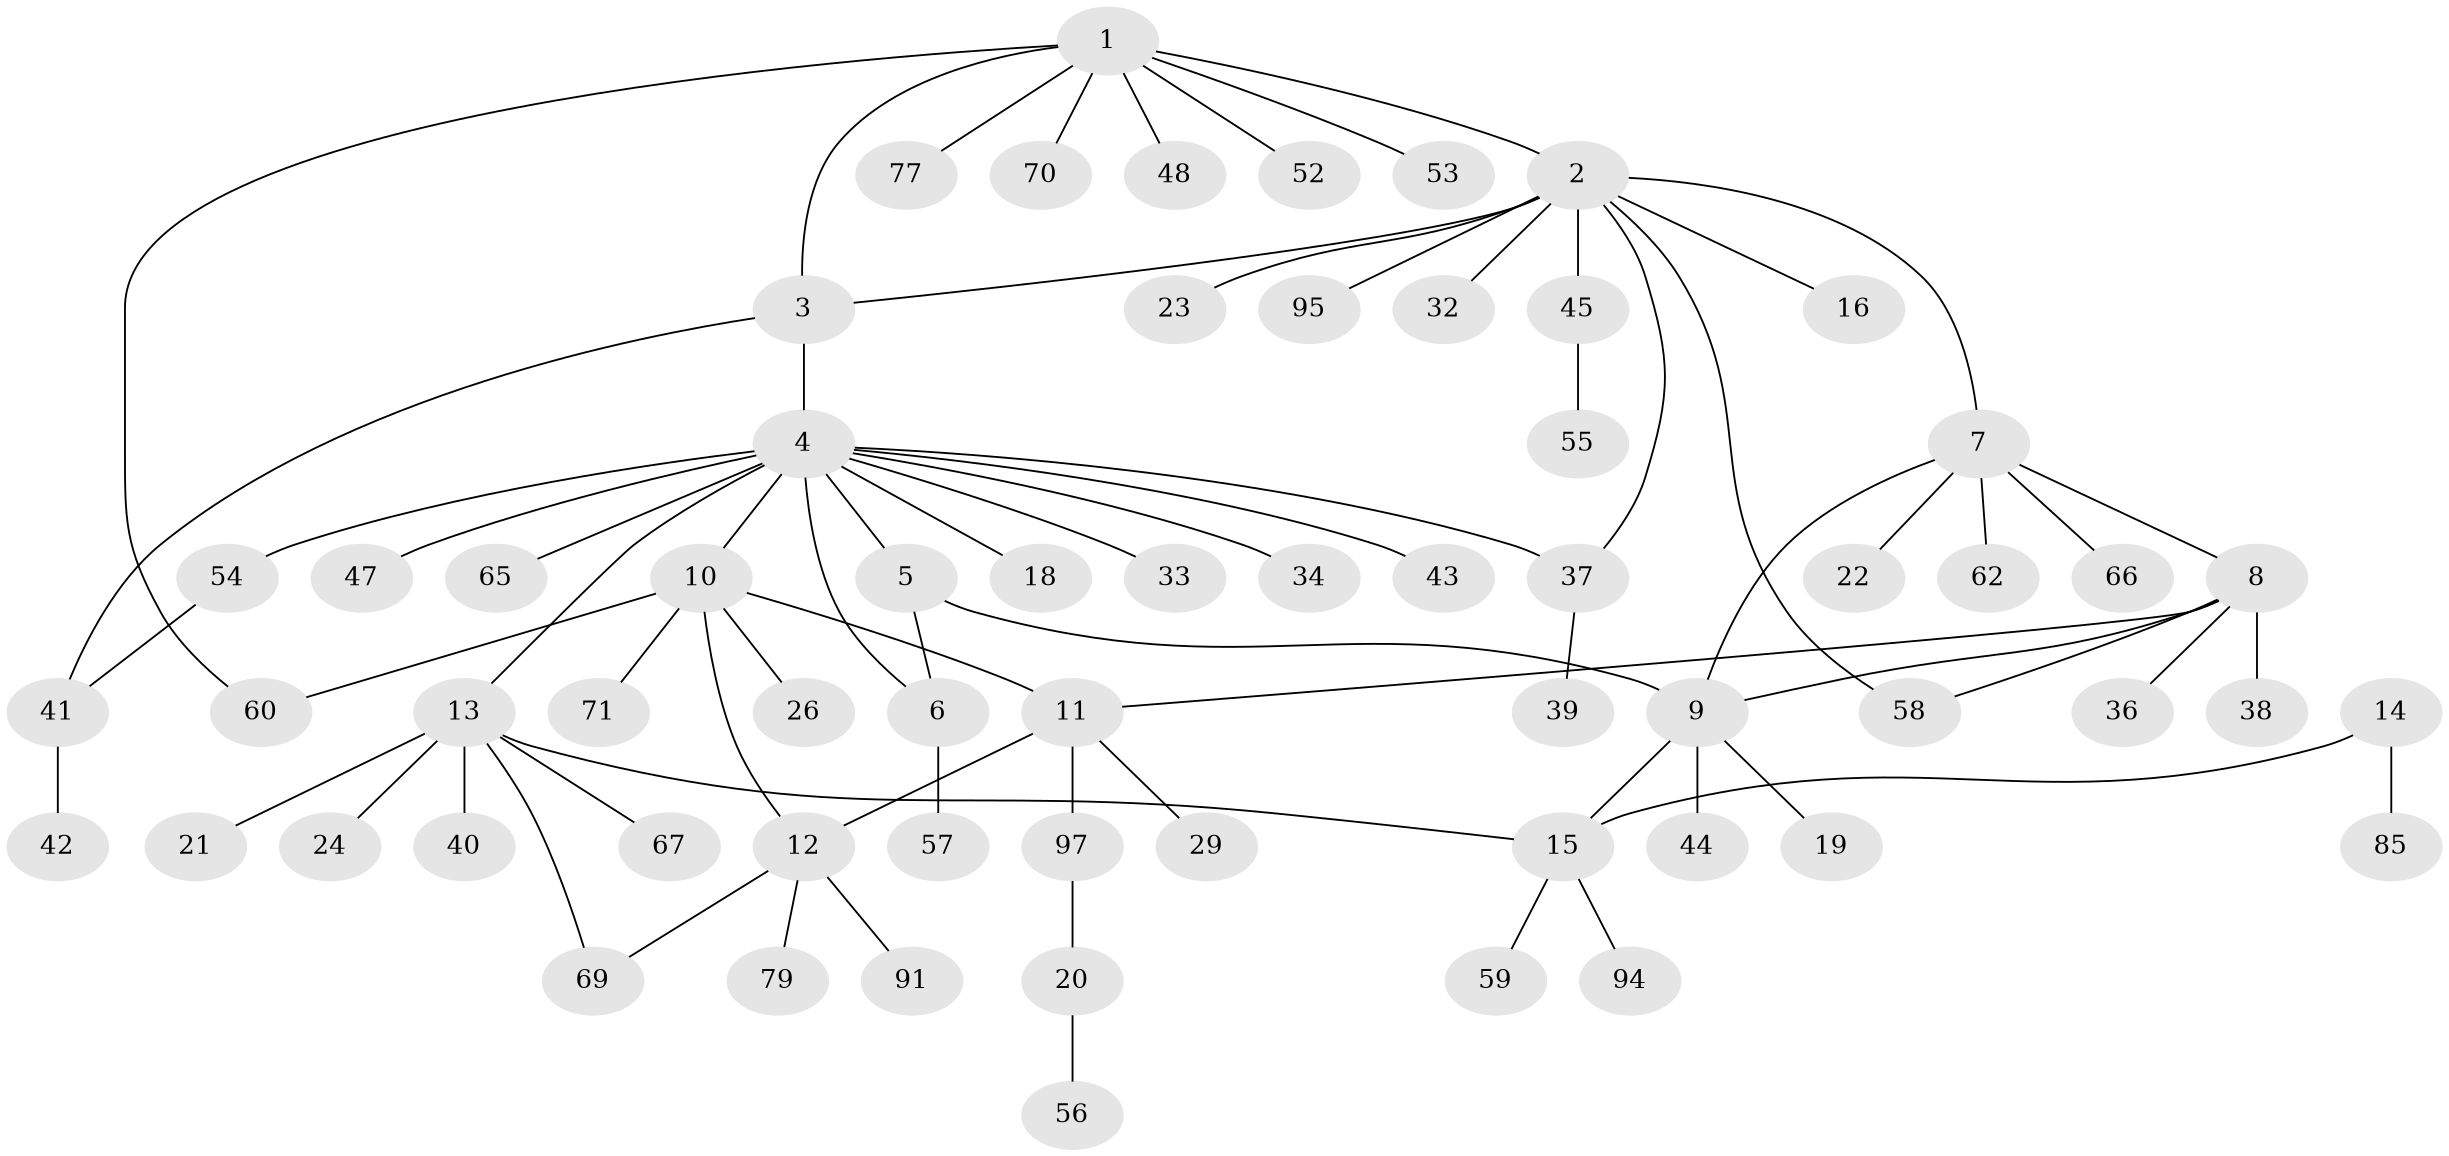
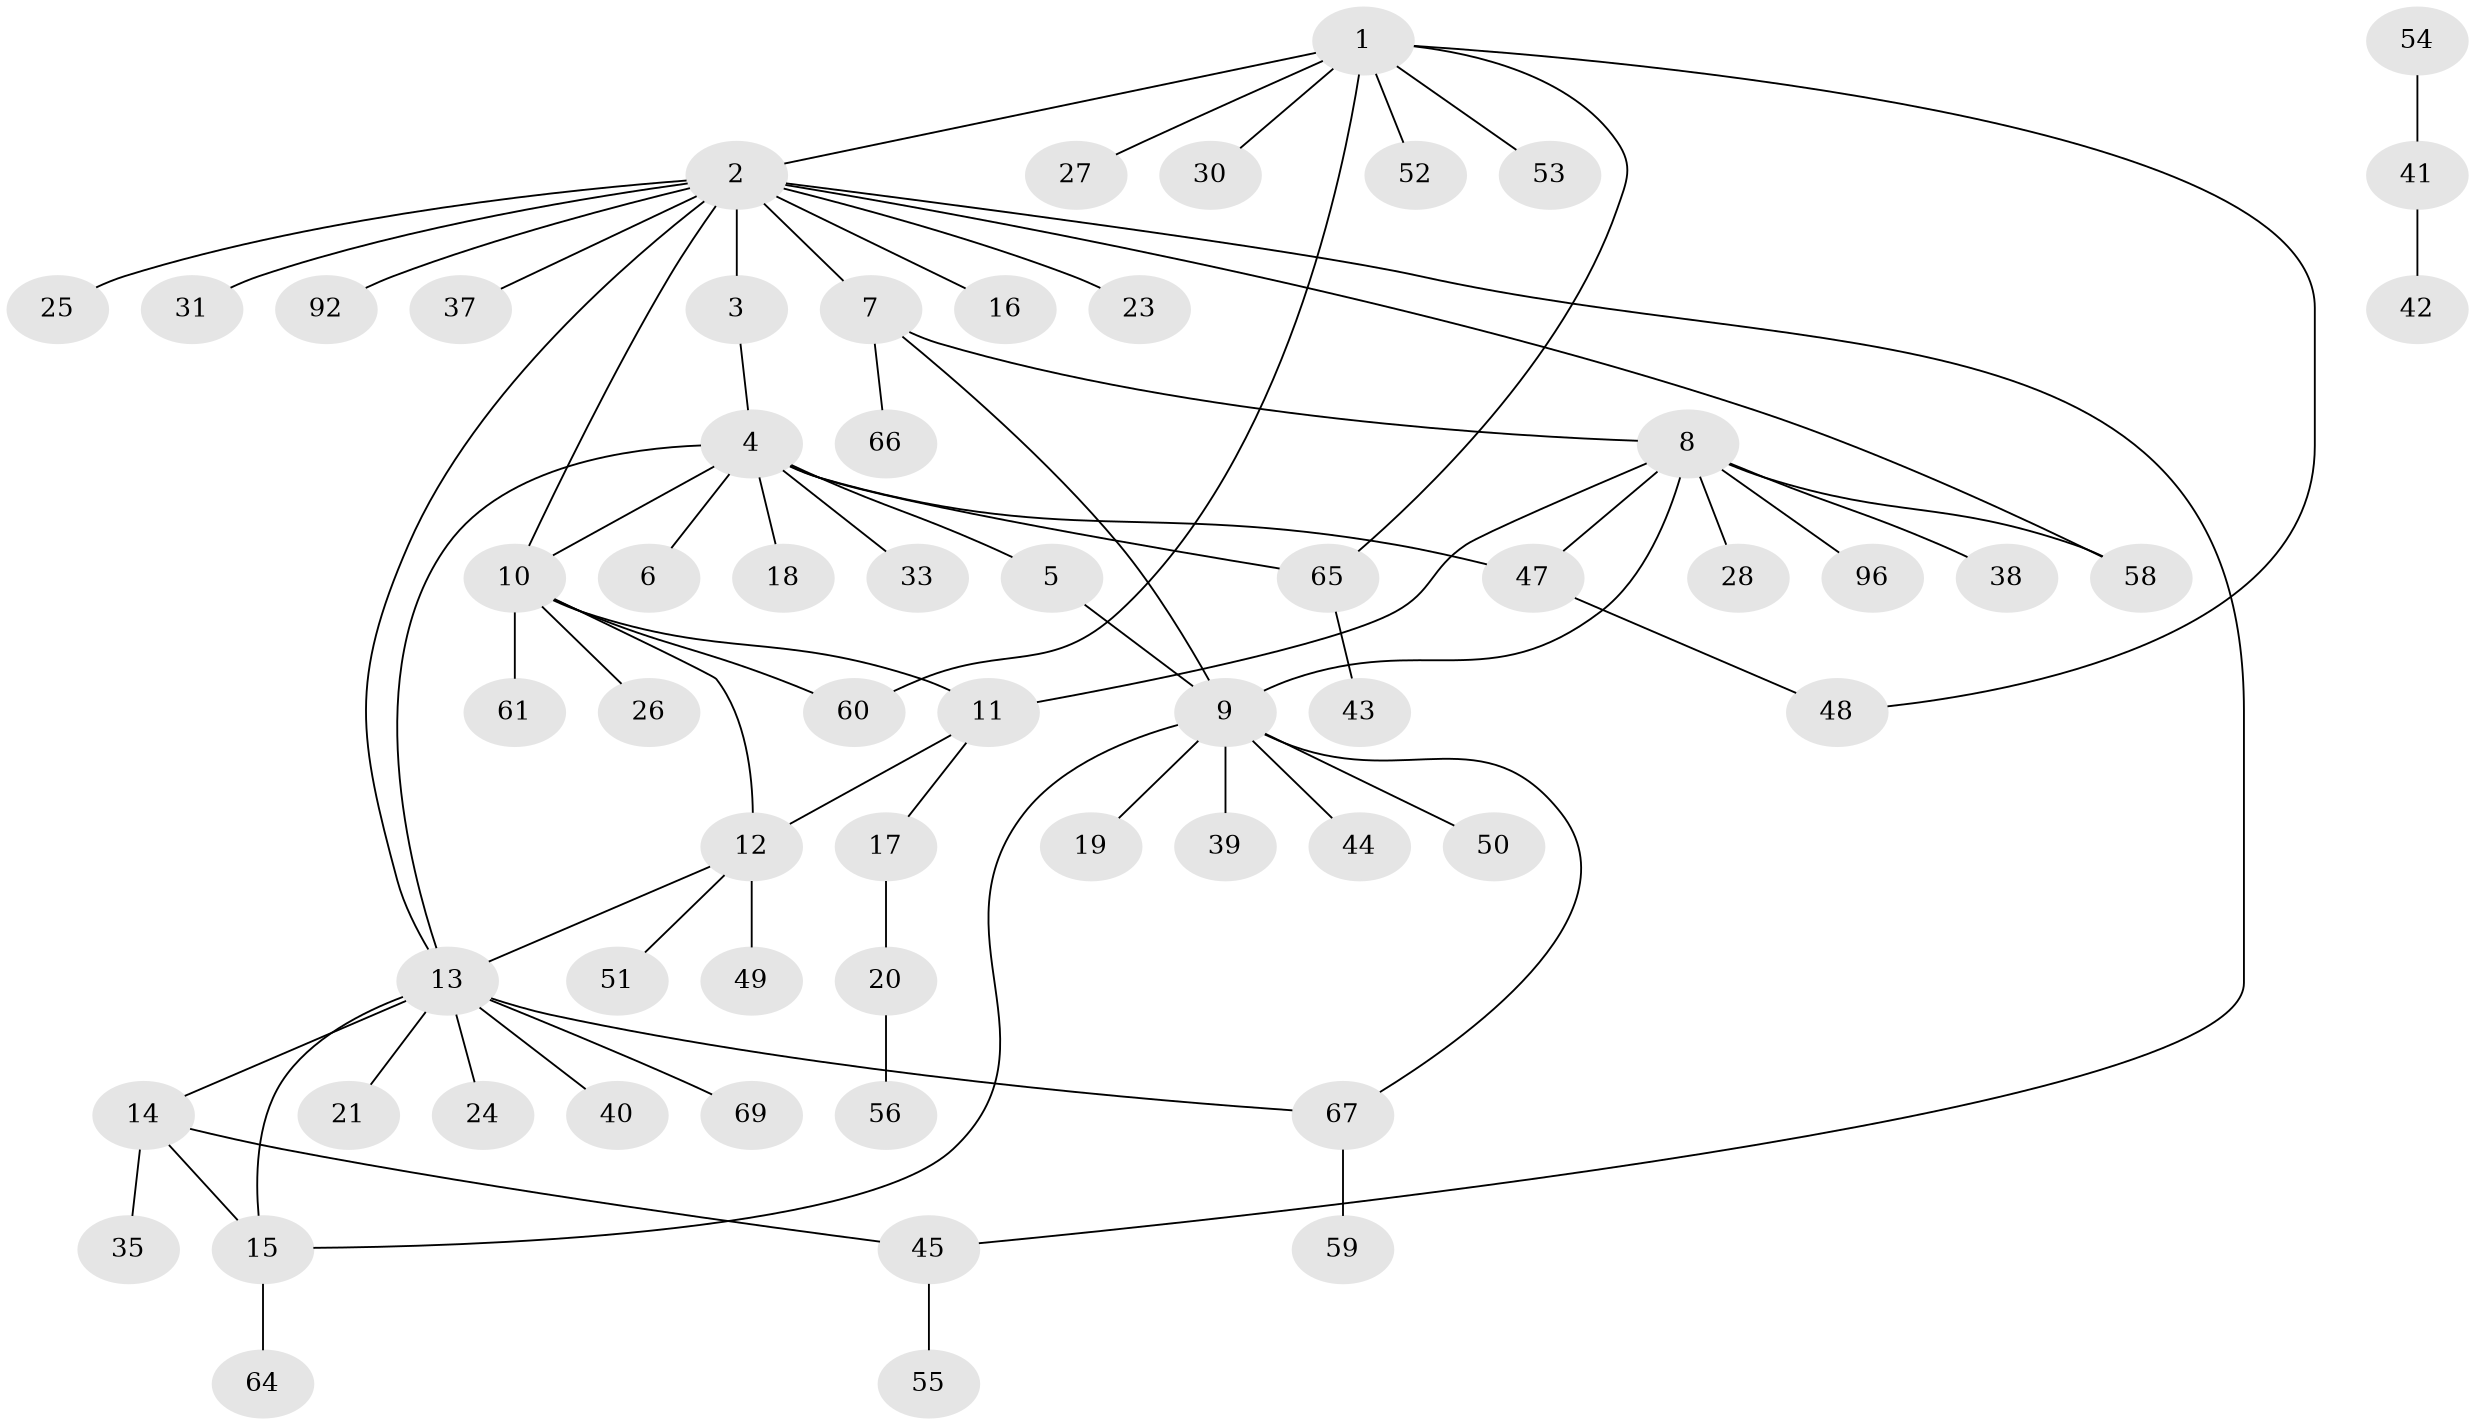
edge "1" -- "3": now "1" -- "65"
node "77": label "77" -> "27"
node "70": label "70" -> "30"
node "31": added
node "95": label "95" -> "25"
node "32": label "32" -> "92"
edge "2" -- "10": added
edge "3" -- "41": removed
edge "4" -- "37": removed
edge "4" -- "43": now "65" -- "43"
edge "4" -- "54": removed
edge "8" -- "47": added
edge "2" -- "13": added
node "34": removed
node "28": added
node "22": removed
node "62": removed
edge "5" -- "6": removed
edge "47" -- "48": added
edge "37" -- "39": now "9" -- "39"
node "71": label "71" -> "61"
node "36": label "36" -> "96"
edge "9" -- "67": added
node "57": removed
node "97": label "97" -> "17"
node "29": removed
node "50": added
node "85": label "85" -> "35"
edge "12" -- "69": now "12" -- "13"
edge "15" -- "59": now "67" -- "59"
node "79": label "79" -> "49"
node "91": label "91" -> "51"
node "94": label "94" -> "64"
edge "13" -- "14": added
edge "14" -- "45": added
